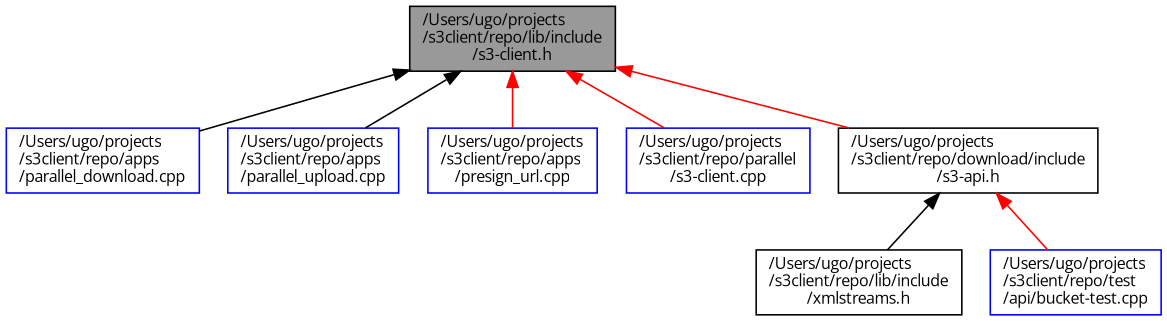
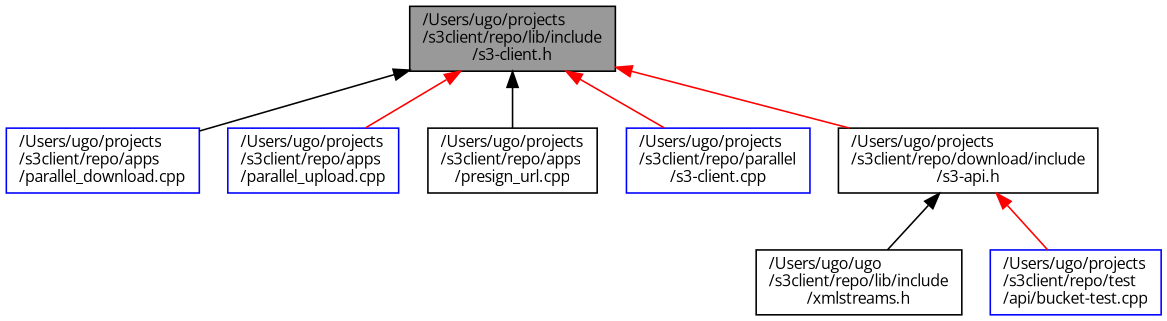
edge "/Users/ugo/projects /s3client/repo/apps /parallel_upload.cpp" -> "/Users/ugo/projects /s3client/repo/lib/include /s3-client.h": color black -> red
edge "/Users/ugo/projects /s3client/repo/apps /presign_url.cpp" -> "/Users/ugo/projects /s3client/repo/lib/include /s3-client.h": color red -> black
node "/Users/ugo/projects /s3client/repo/apps /presign_url.cpp": color blue -> black
node "/Users/ugo/projects /s3client/repo/lib/include /xmlstreams.h": label "/Users/ugo/projects /s3client/repo/lib/include /xmlstreams.h" -> "/Users/ugo/ugo /s3client/repo/lib/include /xmlstreams.h"
